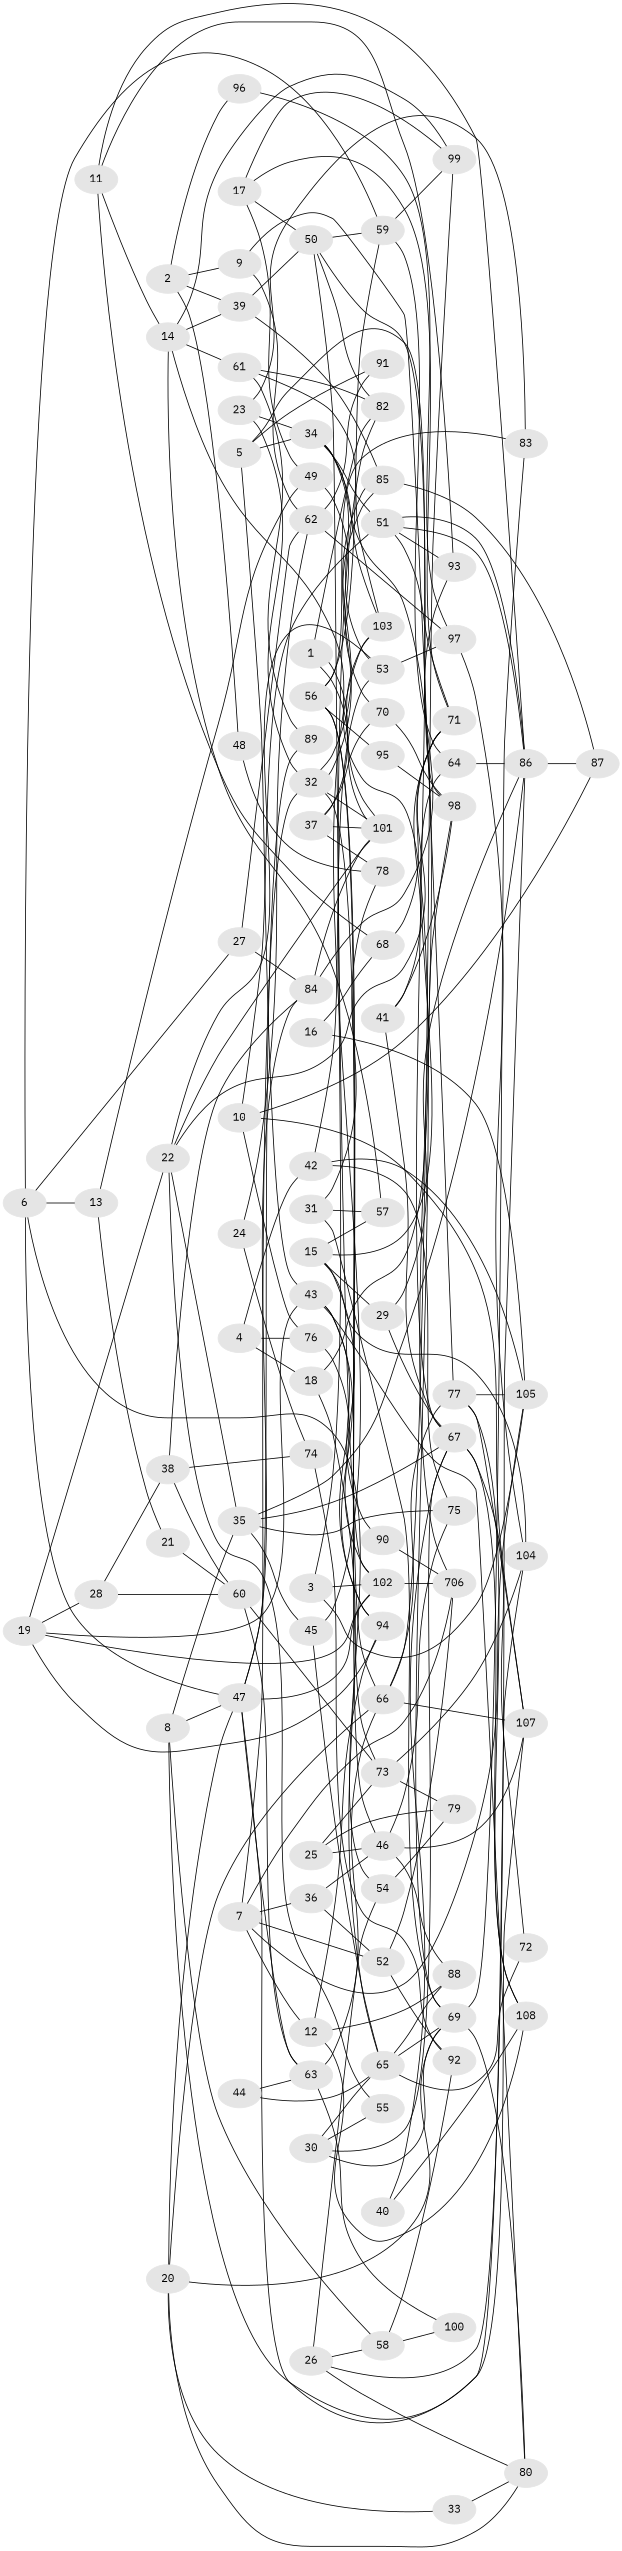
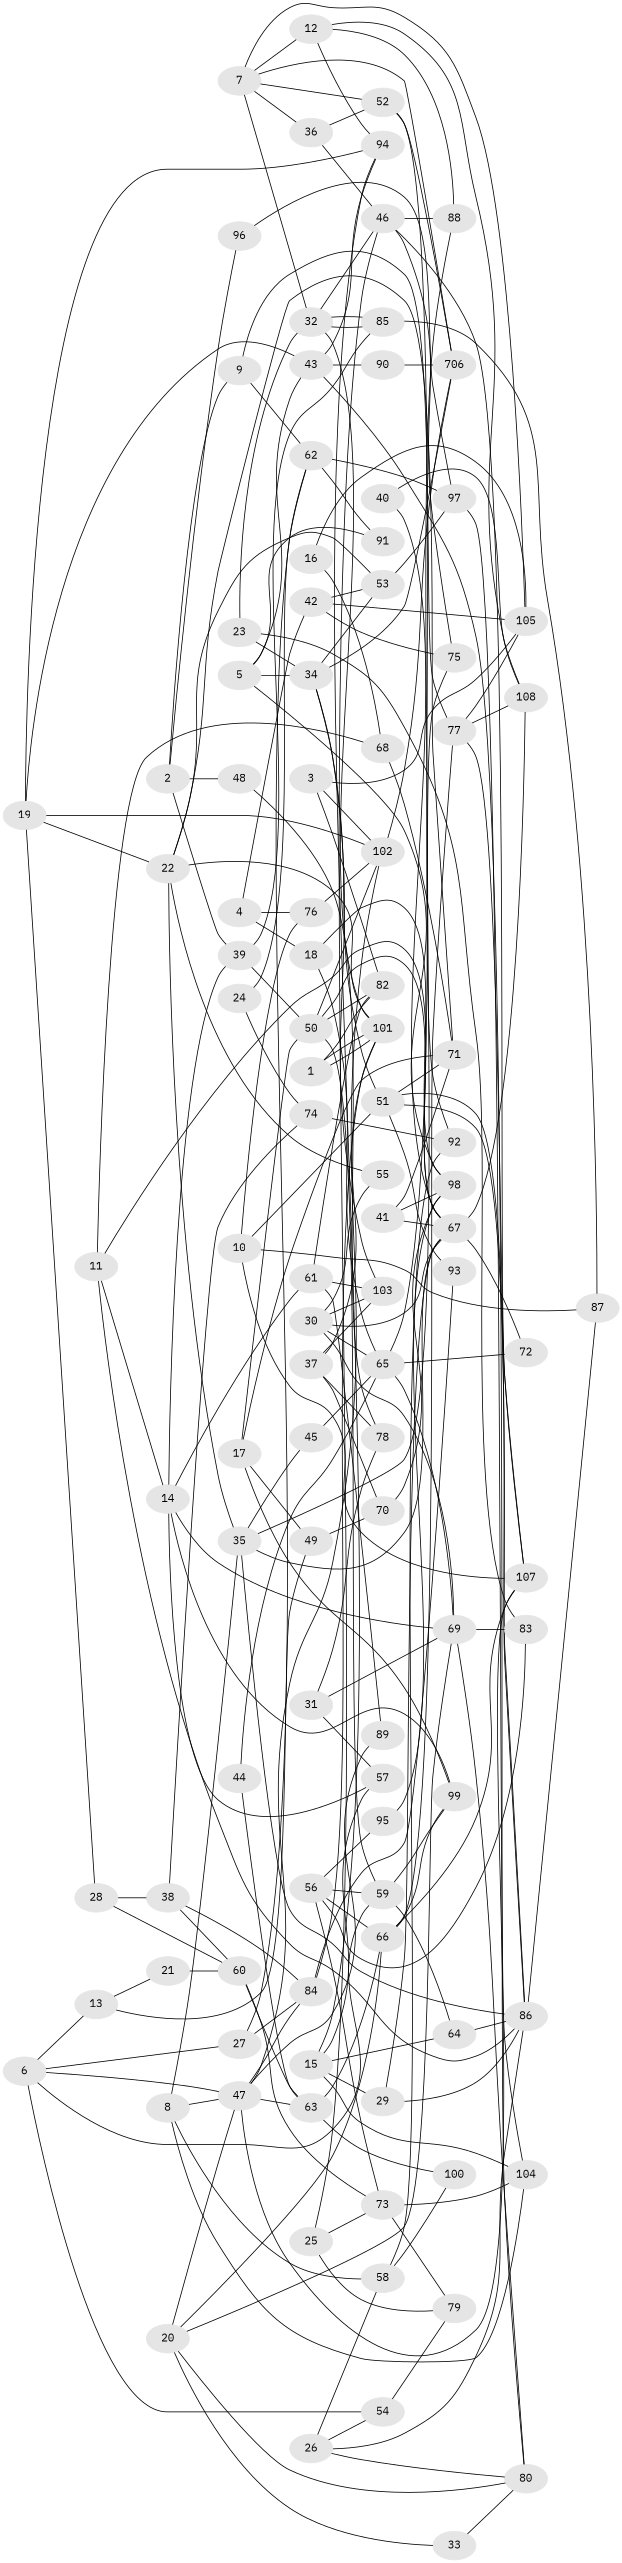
edge "11" -- "93": now "11" -- "67"
edge "103" -- "45": now "103" -- "30"
